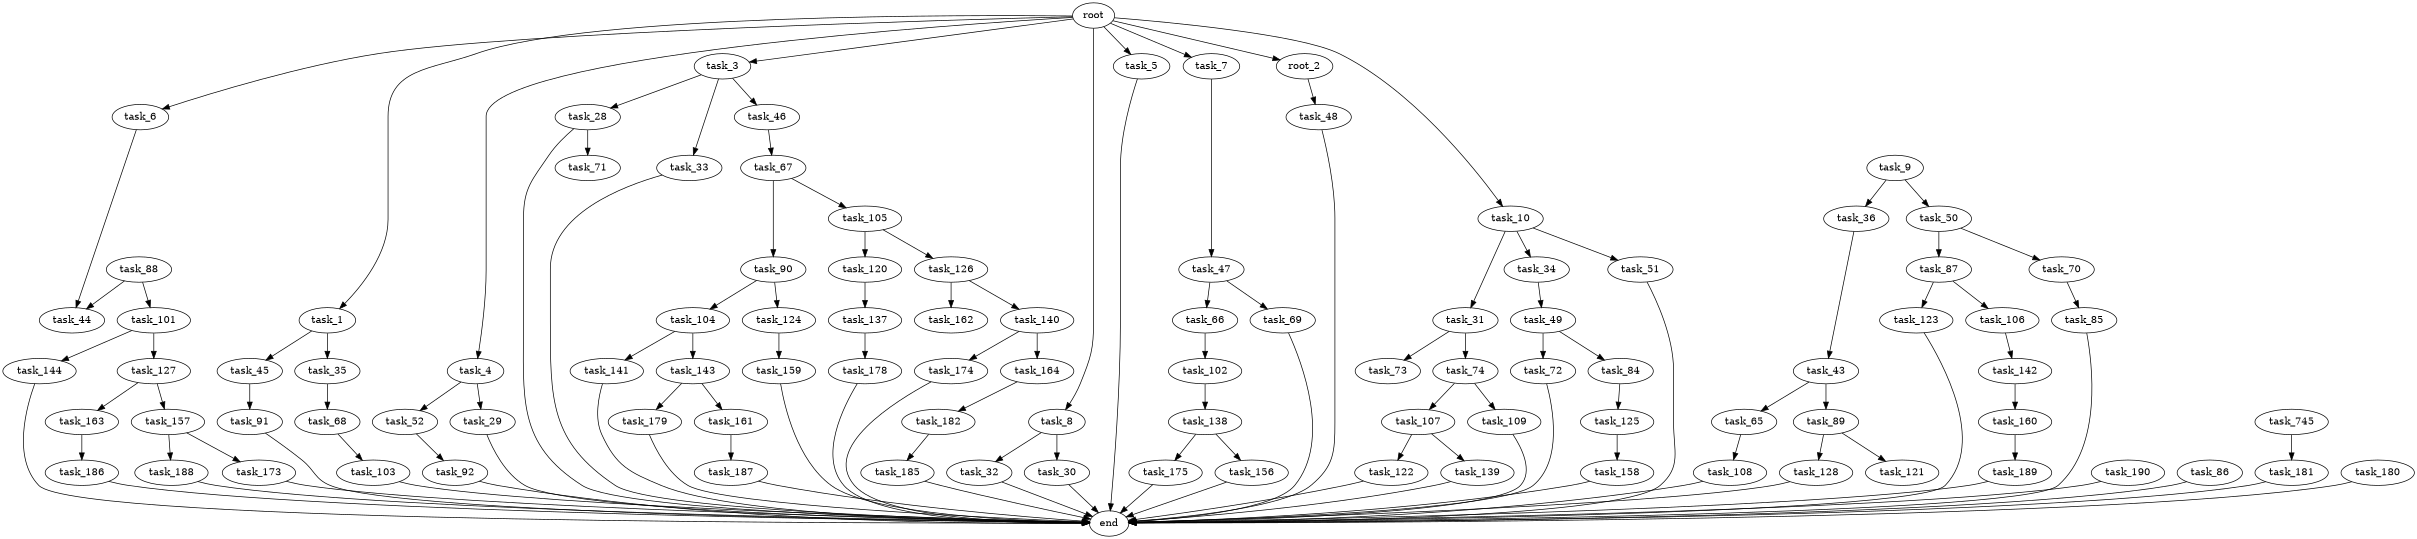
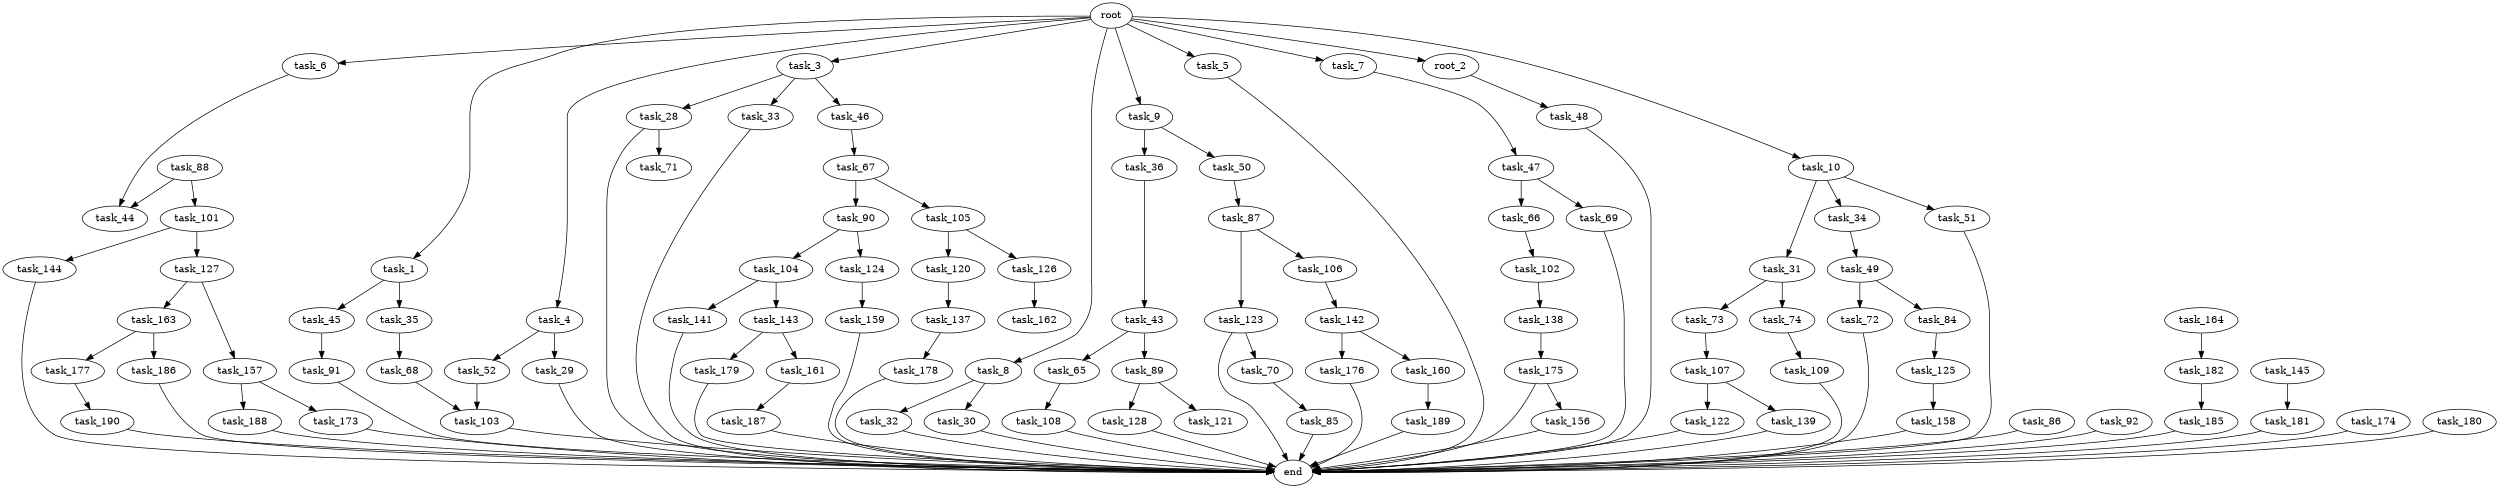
edge "root" -> "task_9": added
edge "task_50" -> "task_70": now "task_123" -> "task_70"
node "task_140": removed
node "task_177": added
node "task_176": added
edge "task_74" -> "task_107": now "task_73" -> "task_107"
node "task_745": label "task_745" -> "task_145"
edge "task_52" -> "task_92": now "task_52" -> "task_103"
edge "task_138" -> "task_156": now "task_175" -> "task_156"
